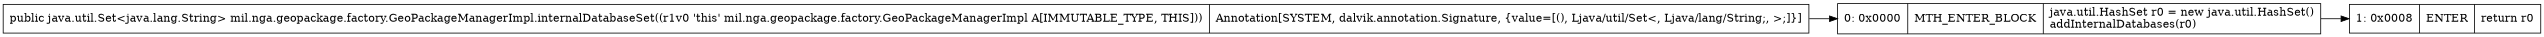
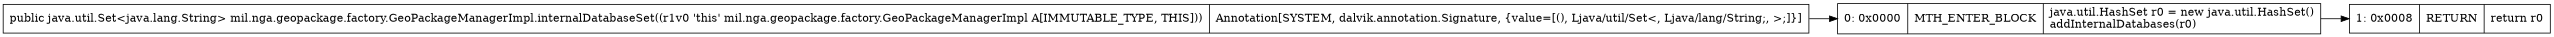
node "1: 0x0008": text "ENTER" -> "RETURN"
